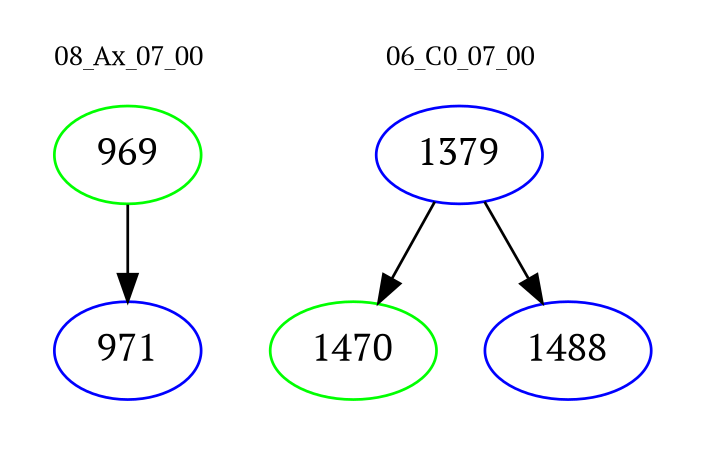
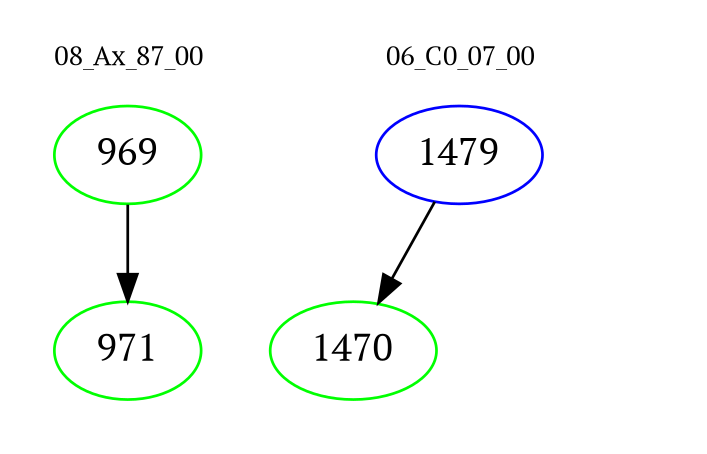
cluster "08_Ax_07_00": label "08_Ax_07_00" -> "08_Ax_87_00"
node "1379": label "1379" -> "1479"
node "971": color blue -> green
node "1488": removed
